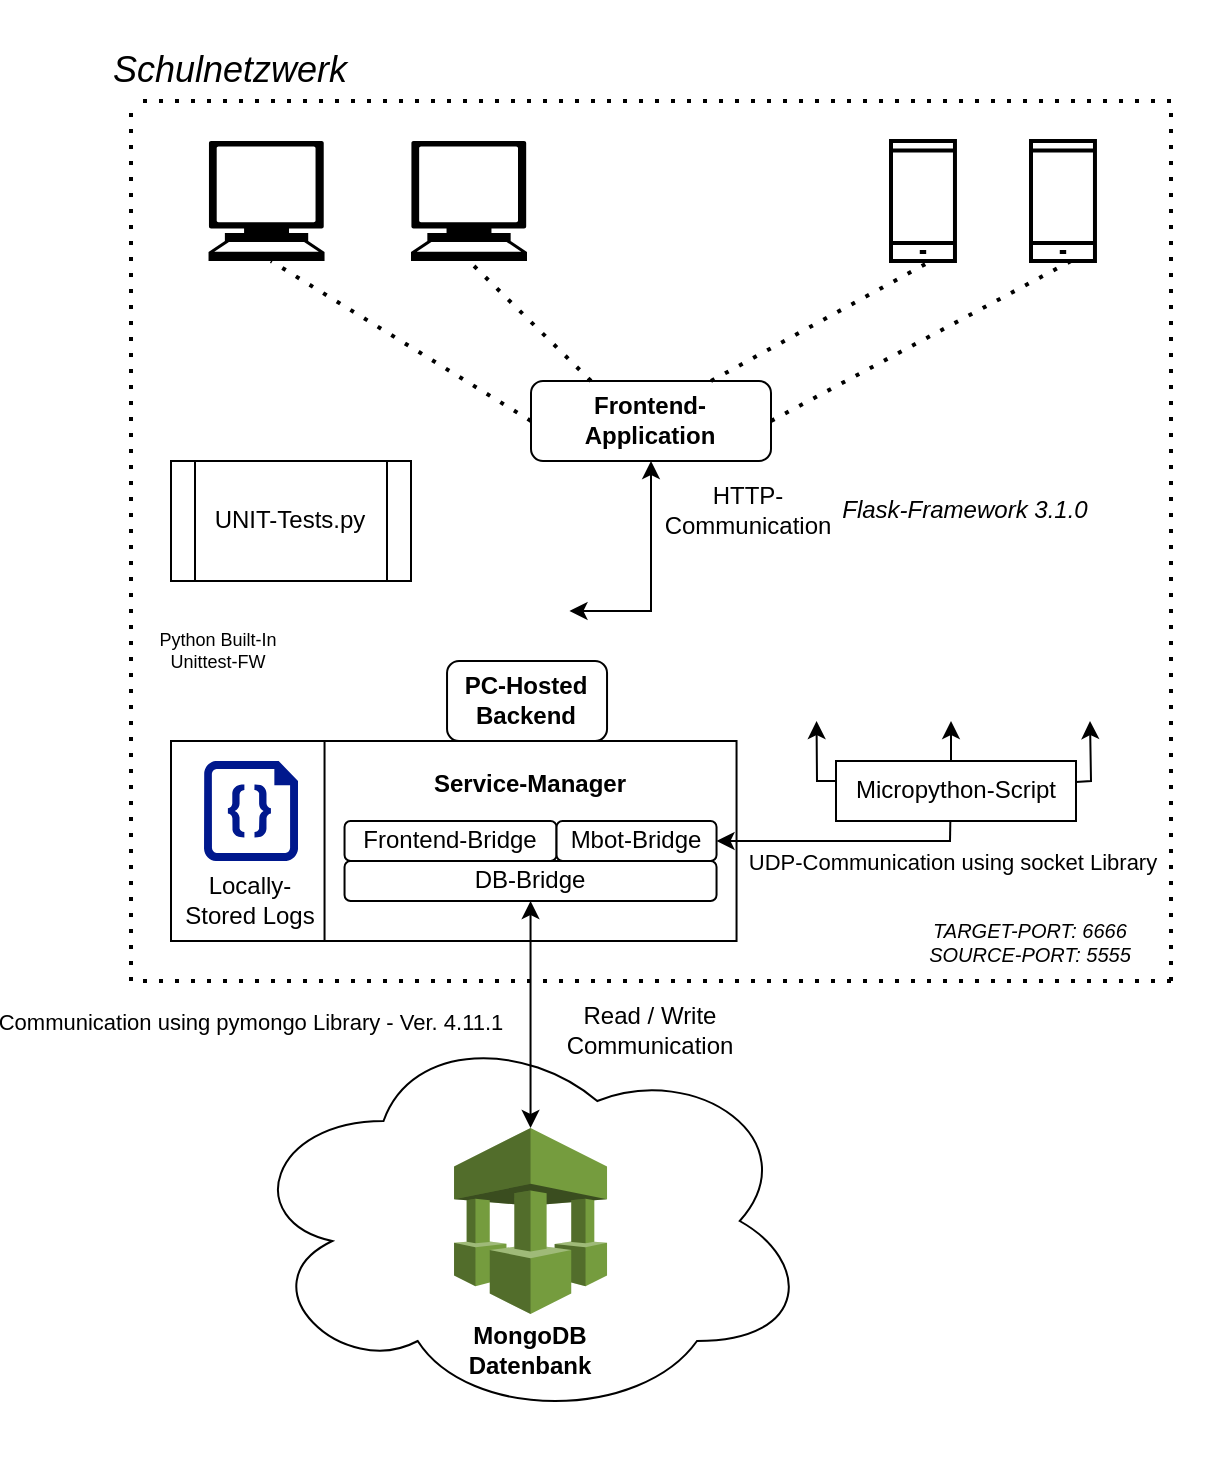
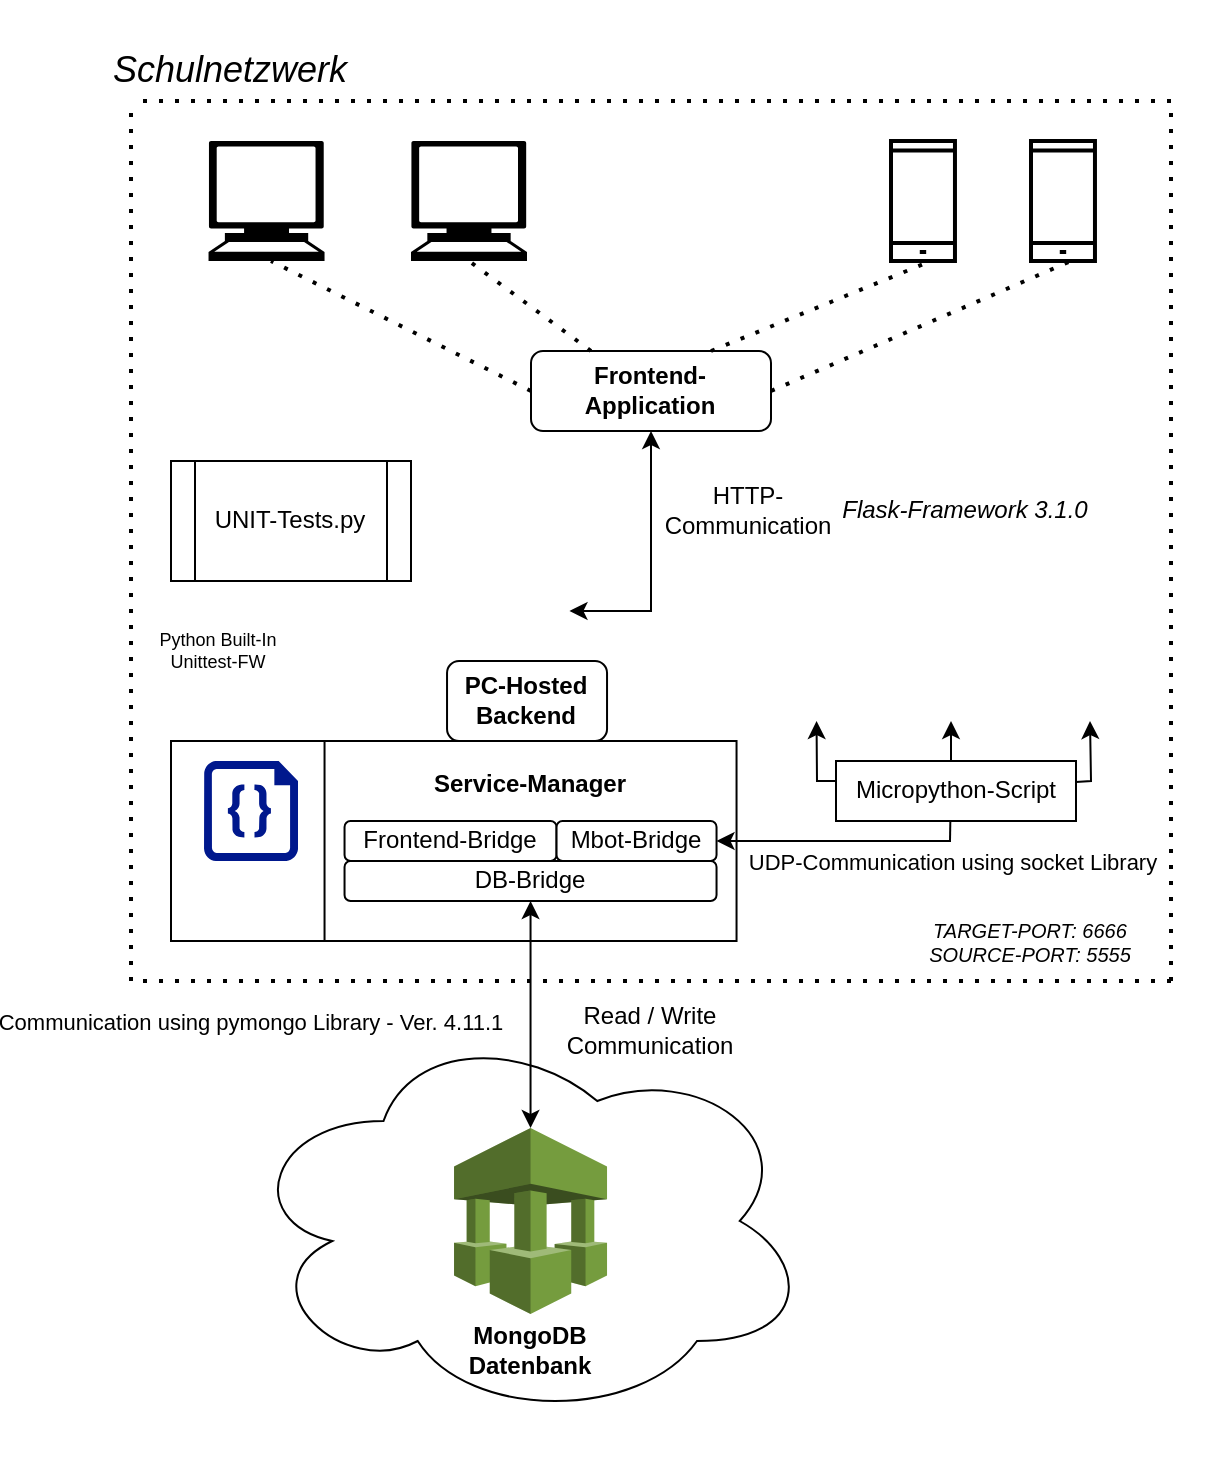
node "Frontend-Application": moved (651, 421) -> (651, 391)
node "Locally-Stored Logs": removed
